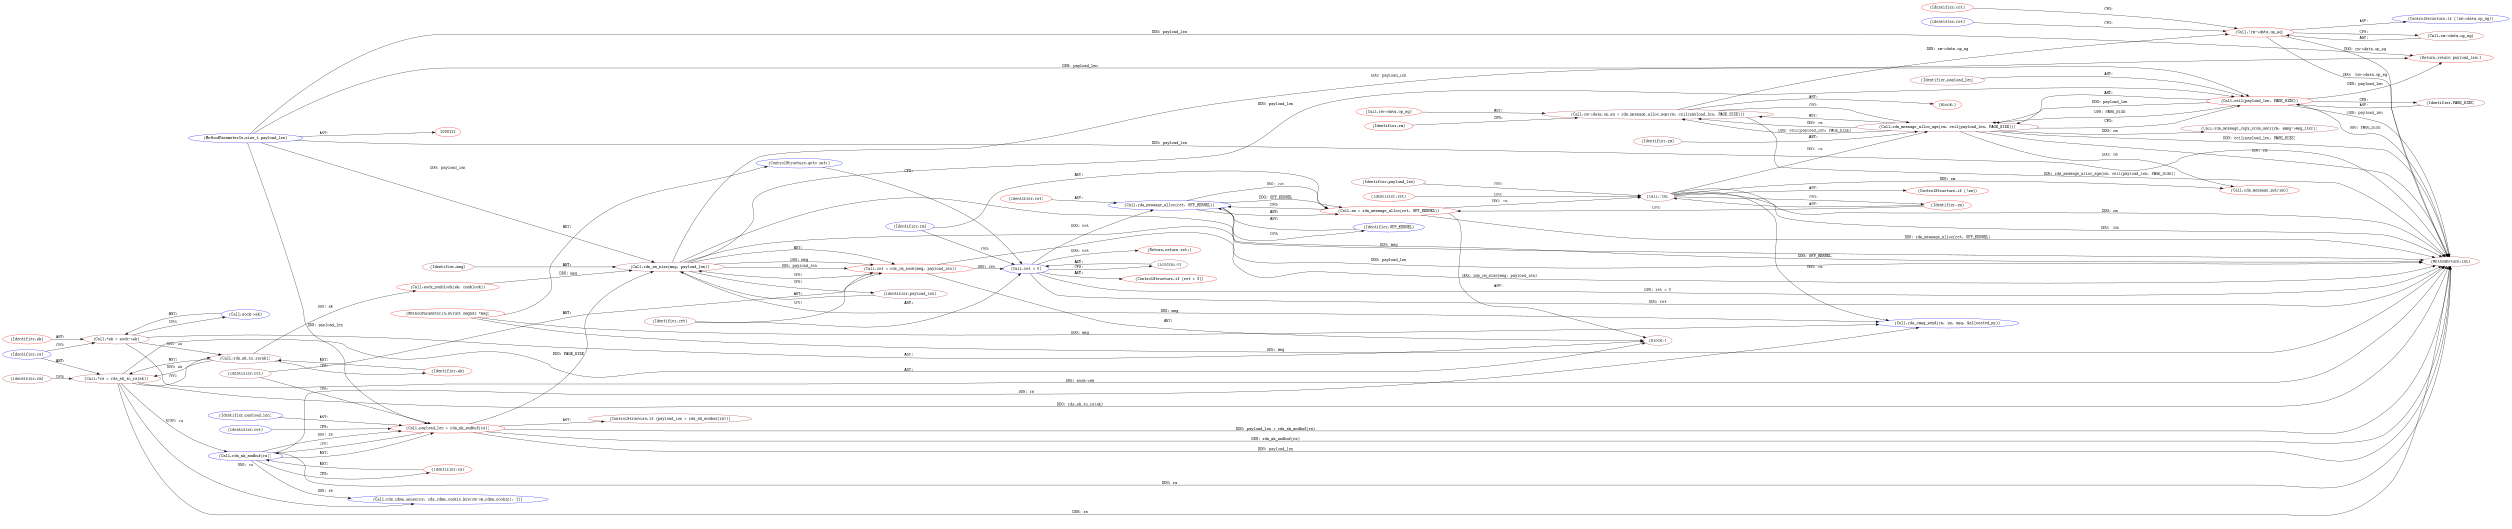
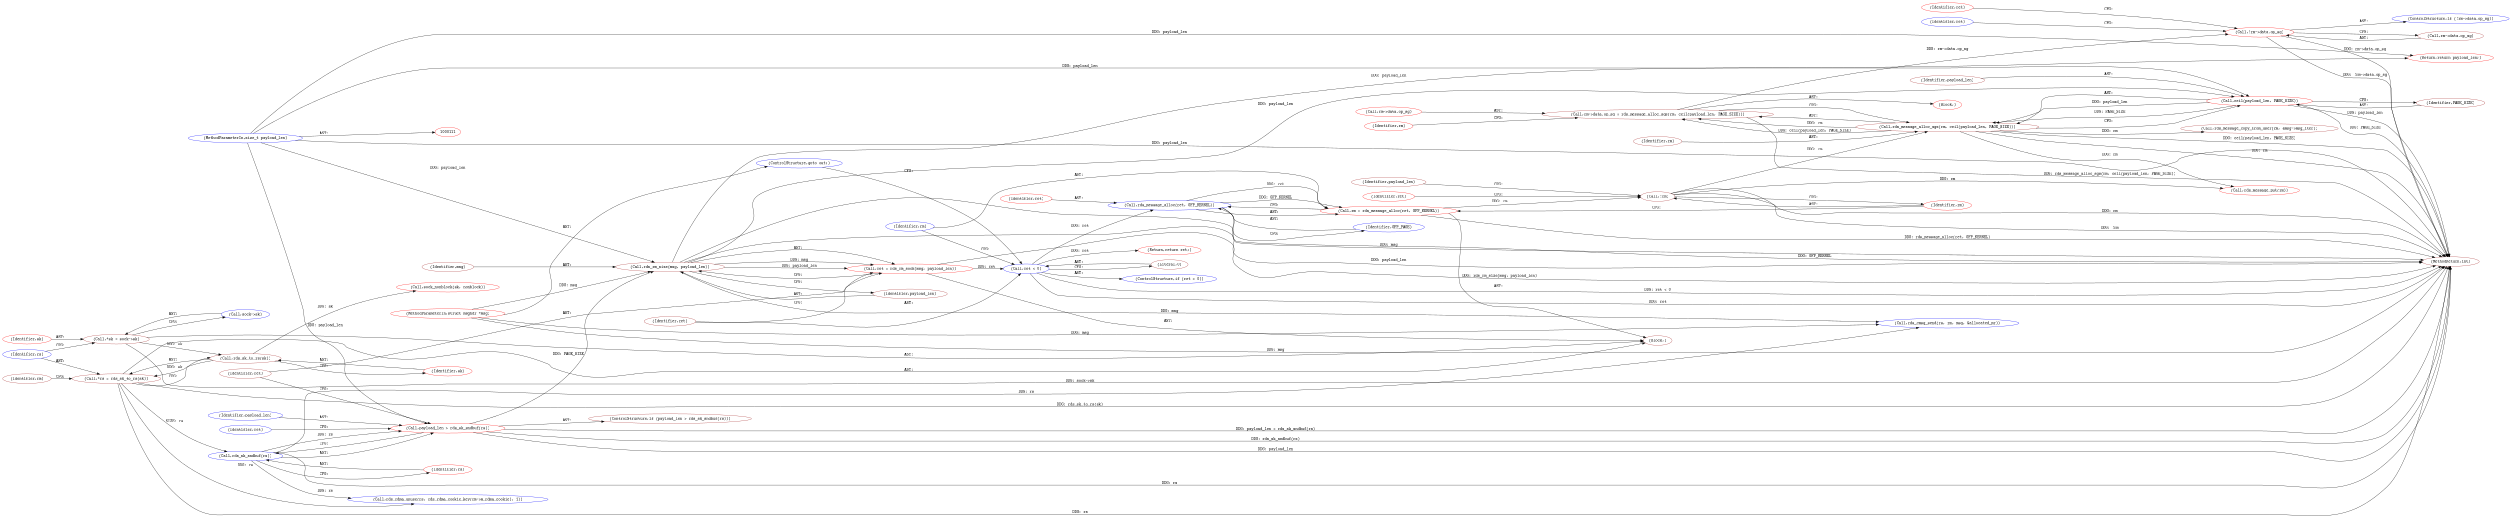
edge "(Call,ceil(payload_len, PAGE_SIZE))" -> "(Return,return payload_len;)": removed, label "DDG: payload_len"
node "(ControlStructure,if (!rm))": removed
node "(Identifier,GFP_KERNEL)": label "(Identifier,GFP_KERNEL)" -> "(Identifier,GFP_PAGE)"
edge "(Call,!rm)" -> "(Call,rds_cmsg_send(rs, rm, msg, &allocated_mr))": removed, label "DDG: rm"
edge "(Call,sock_nonblock(sk, nonblock))" -> "(Call,rds_rm_size(msg, payload_len))": now "(MethodParameterIn,struct msghdr *msg)" -> "(Call,rds_rm_size(msg, payload_len))"
node "(ControlStructure,if (ret < 0))": color red -> blue
